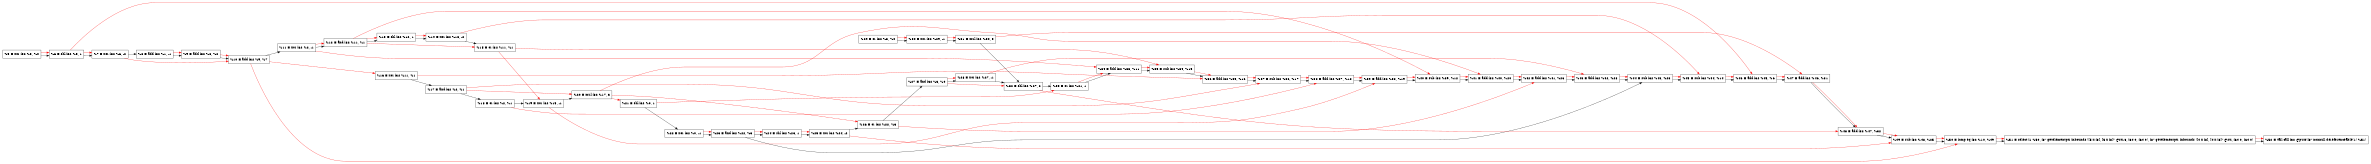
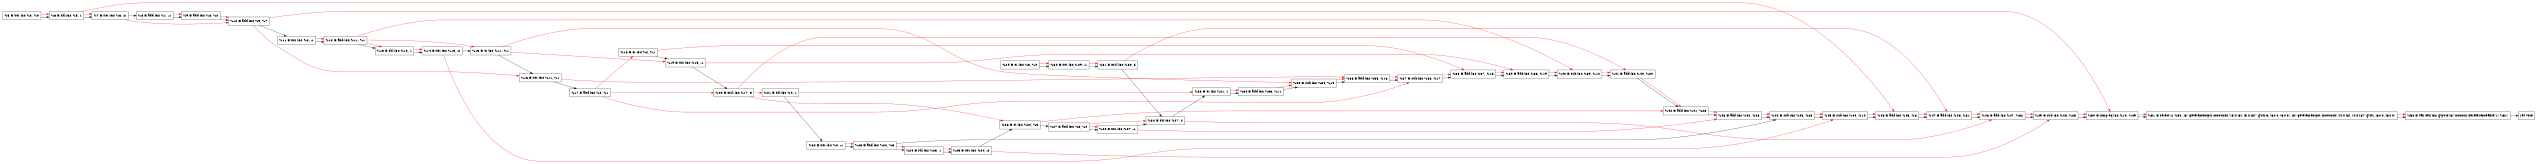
edge "%11 = xor i32 %2, -1" -> "%34 = add i32 %33, %11": removed
edge "%15 = or i32 %11, %1" -> "%16 = xor i32 %11, %1": added
edge "%17 = and i32 %2, %1" -> "%18 = or i32 %2, %1": color black -> red
node "ret void": added
